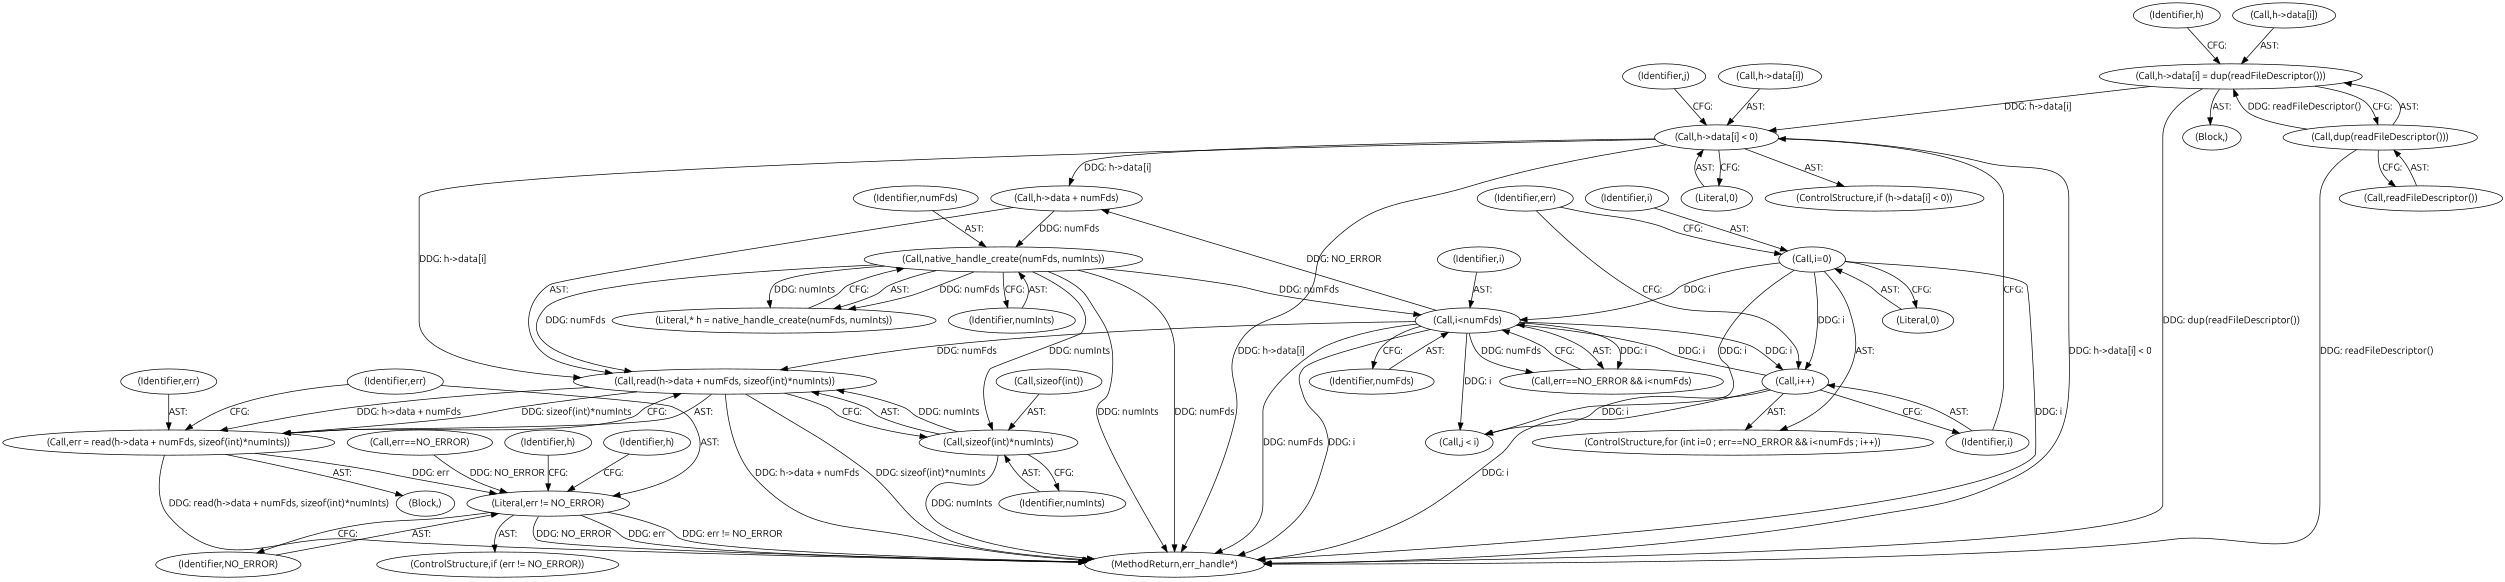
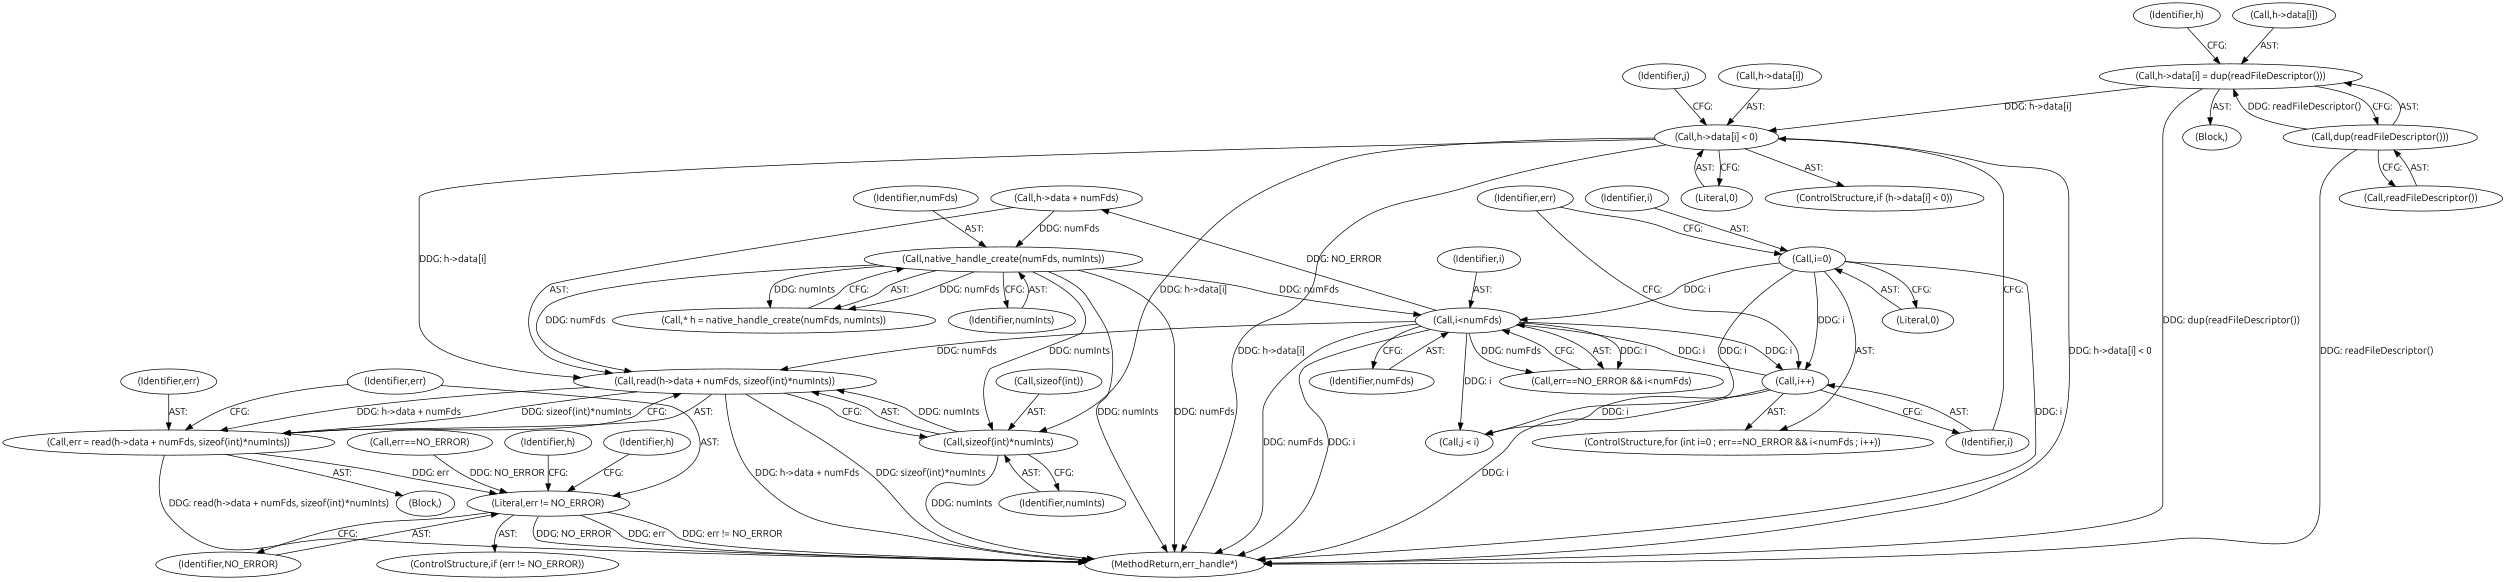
edge "(Call,h->data[i] < 0)" -> "(Call,h->data + numFds)": now "(Call,h->data[i] < 0)" -> "(Call,sizeof(int)*numInts)"
node "(Literal,* h = native_handle_create(numFds, numInts))": label "(Literal,* h = native_handle_create(numFds, numInts))" -> "(Call,* h = native_handle_create(numFds, numInts))"
